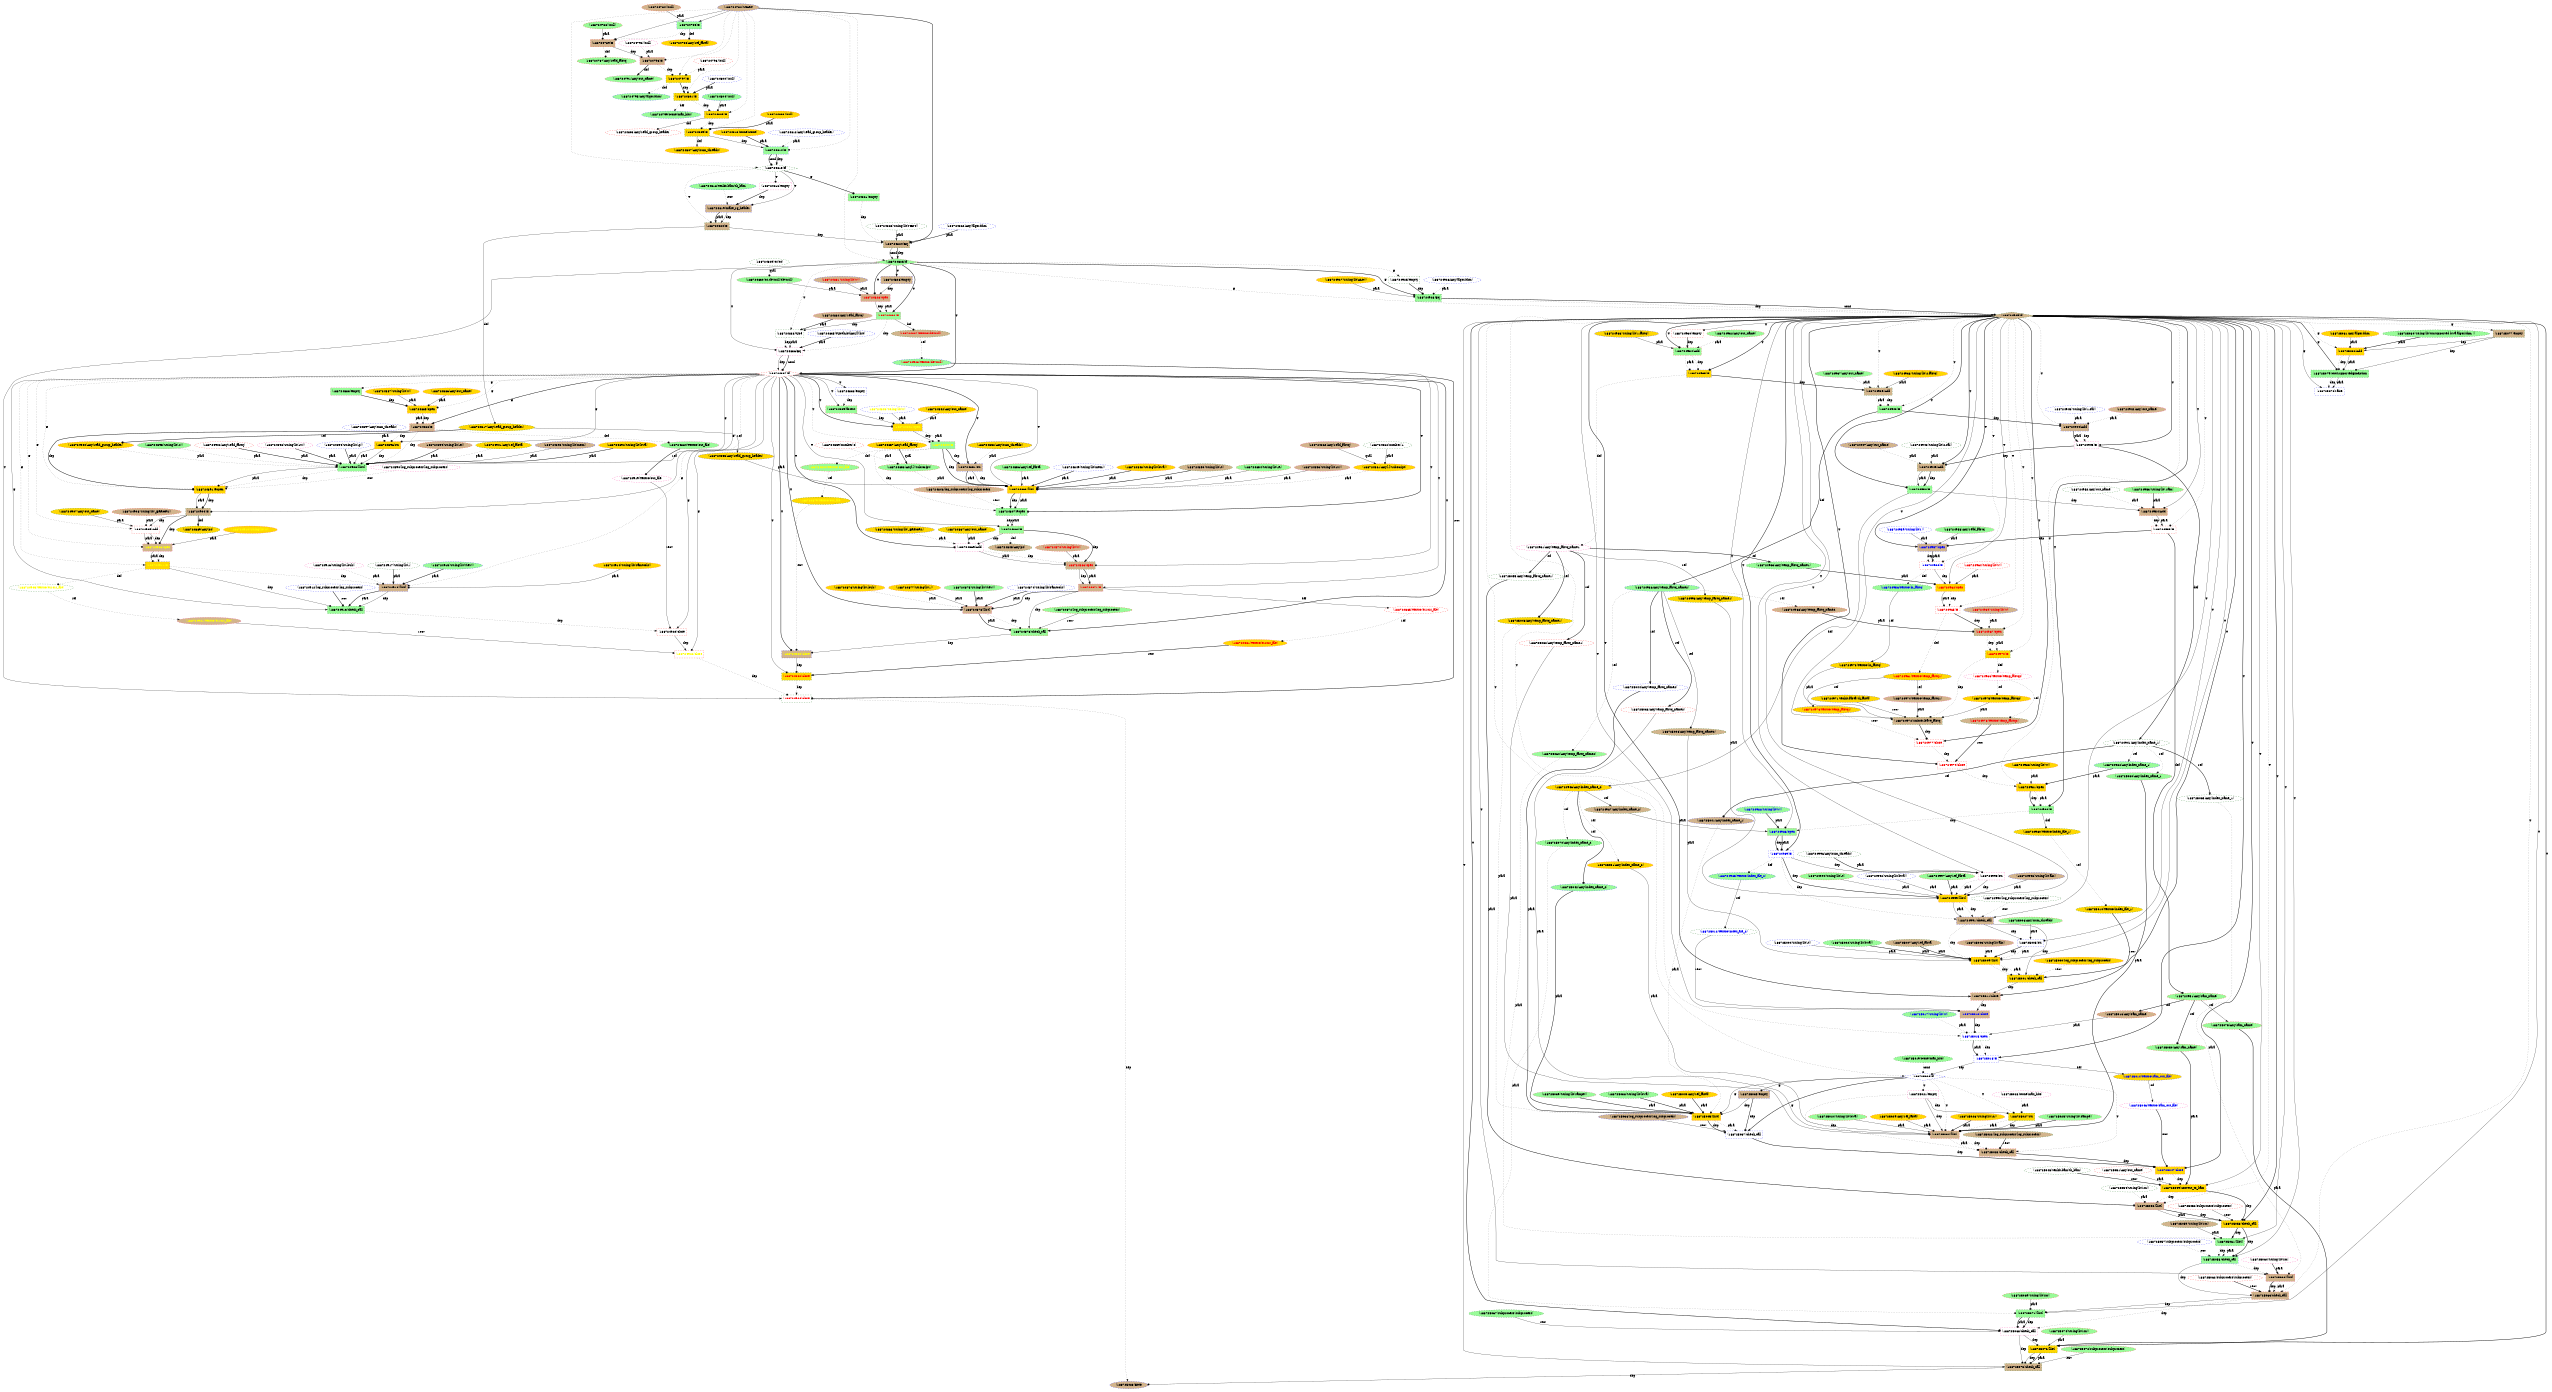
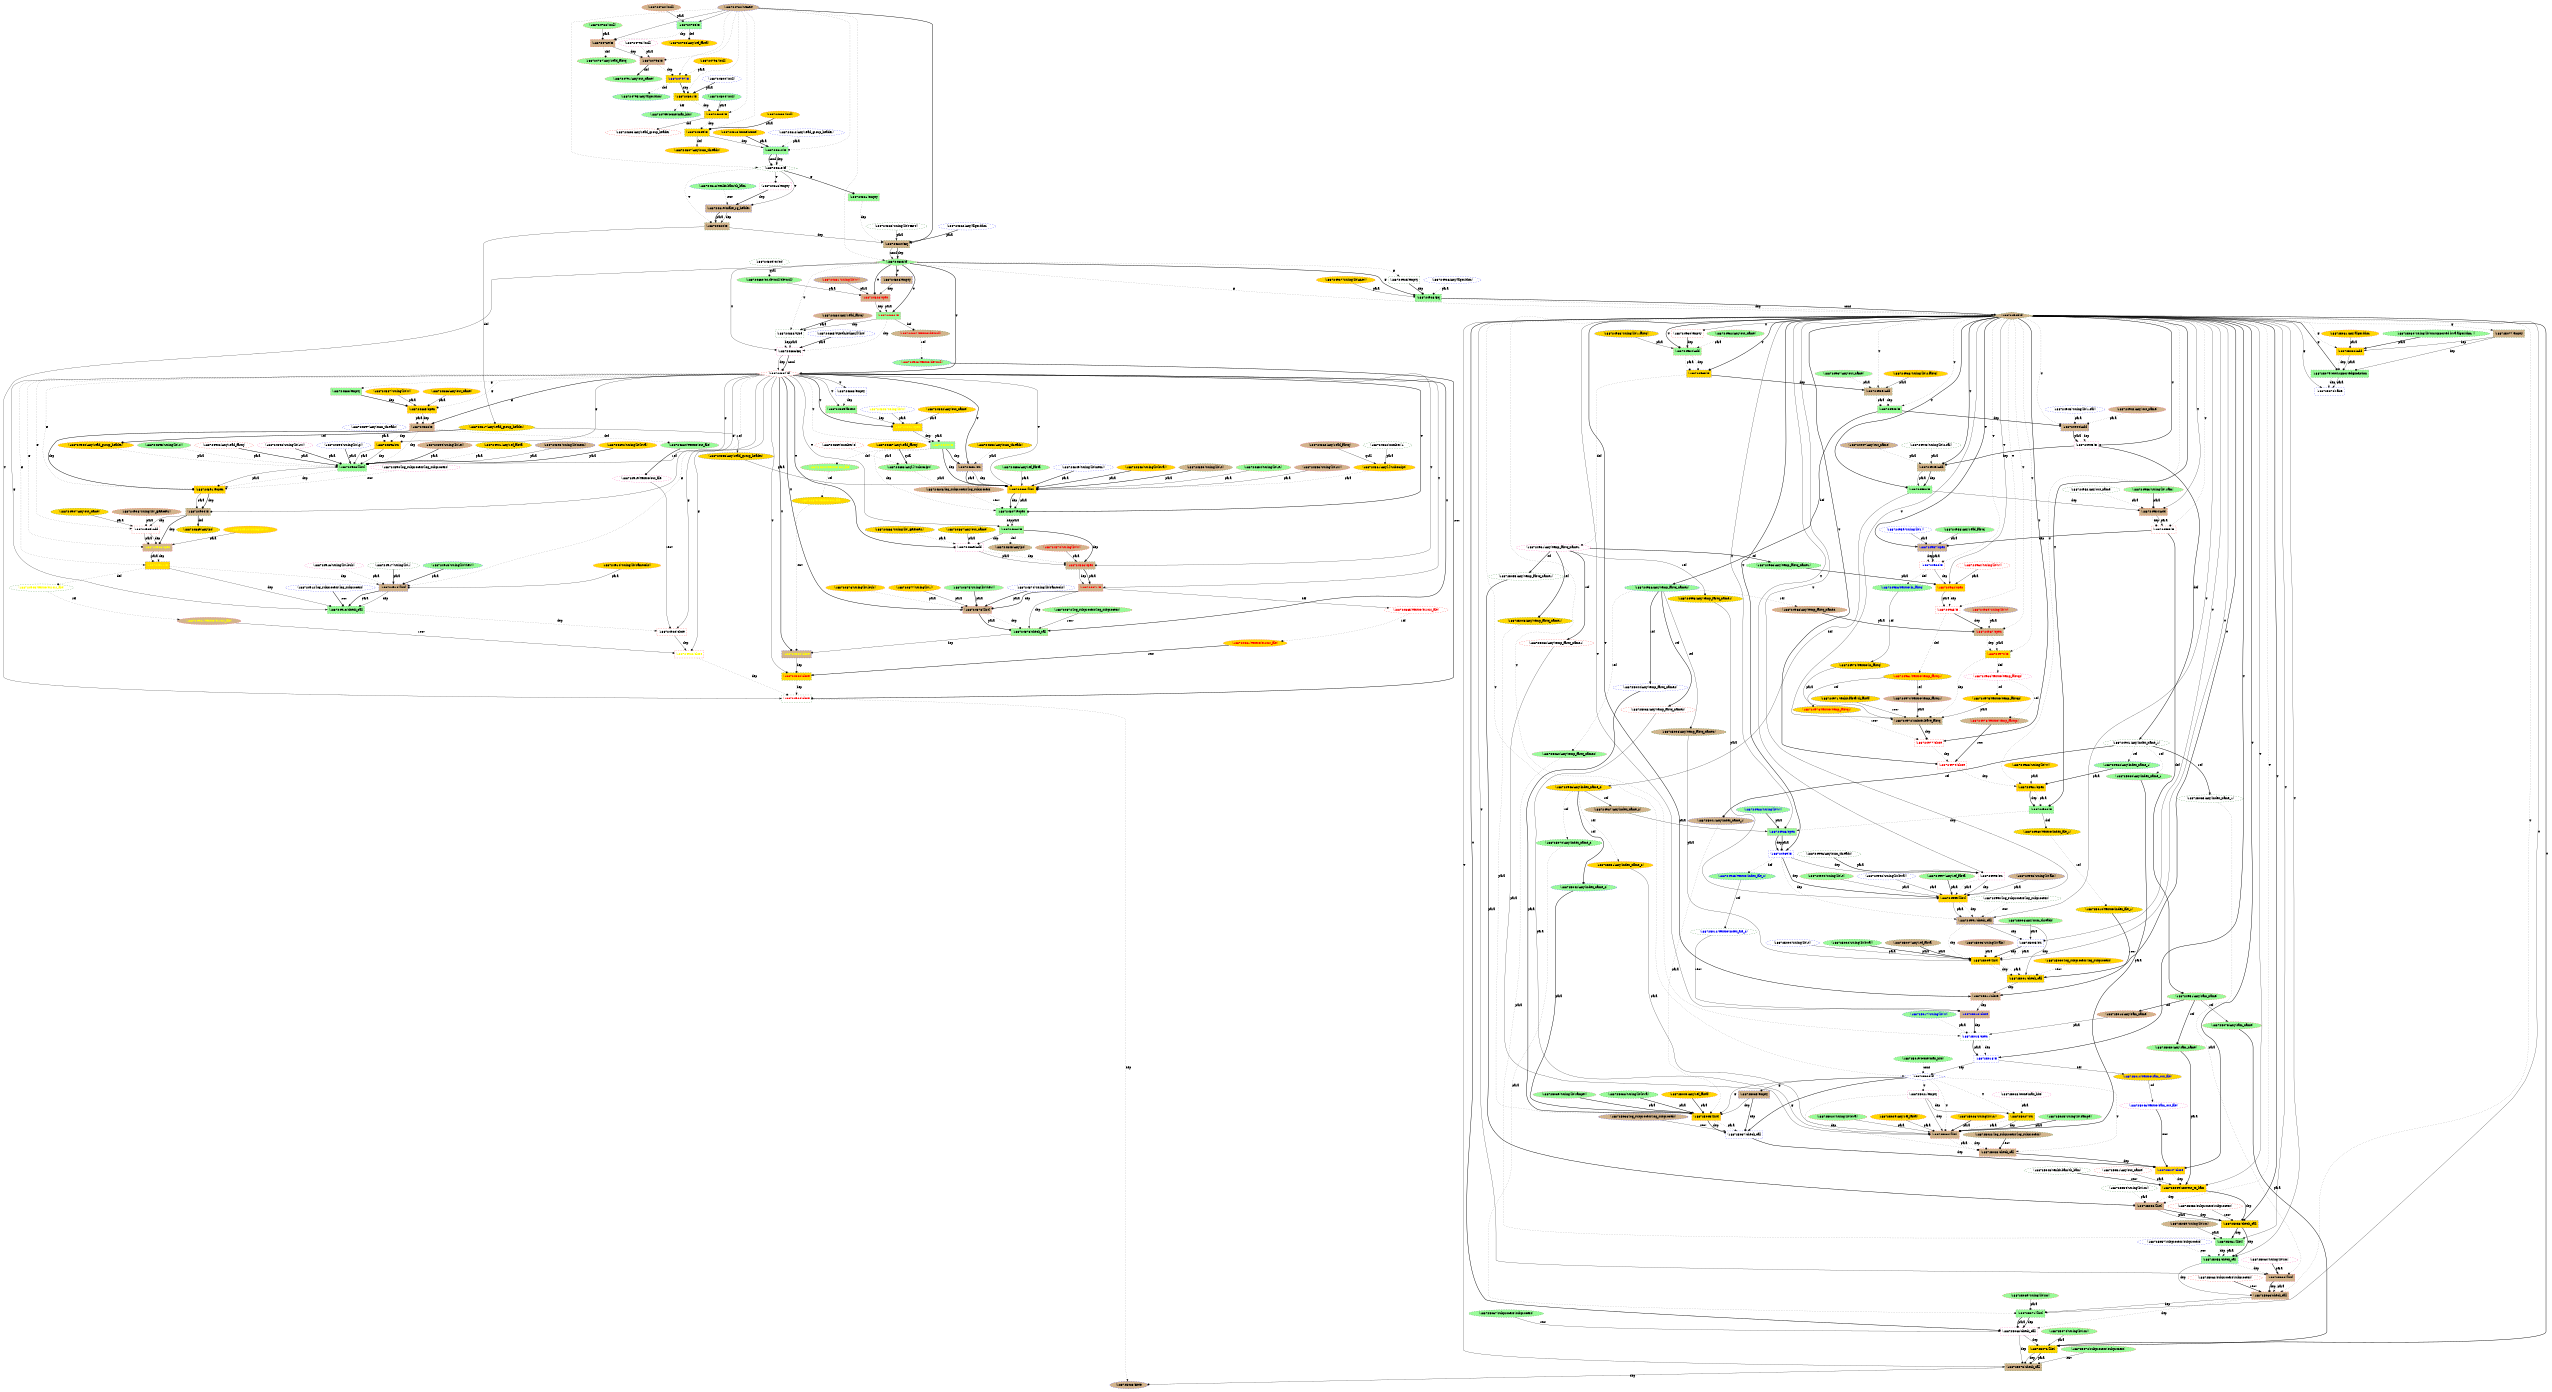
node "(188724796)(null)": fillcolor white -> gold
node "(188724797)=": fontcolor black -> blue
